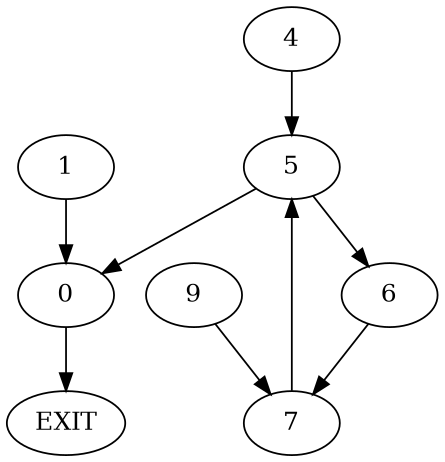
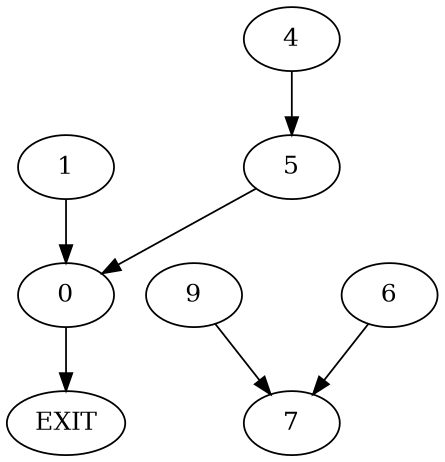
edge "5" -> "6": removed
edge "7" -> "5": removed
